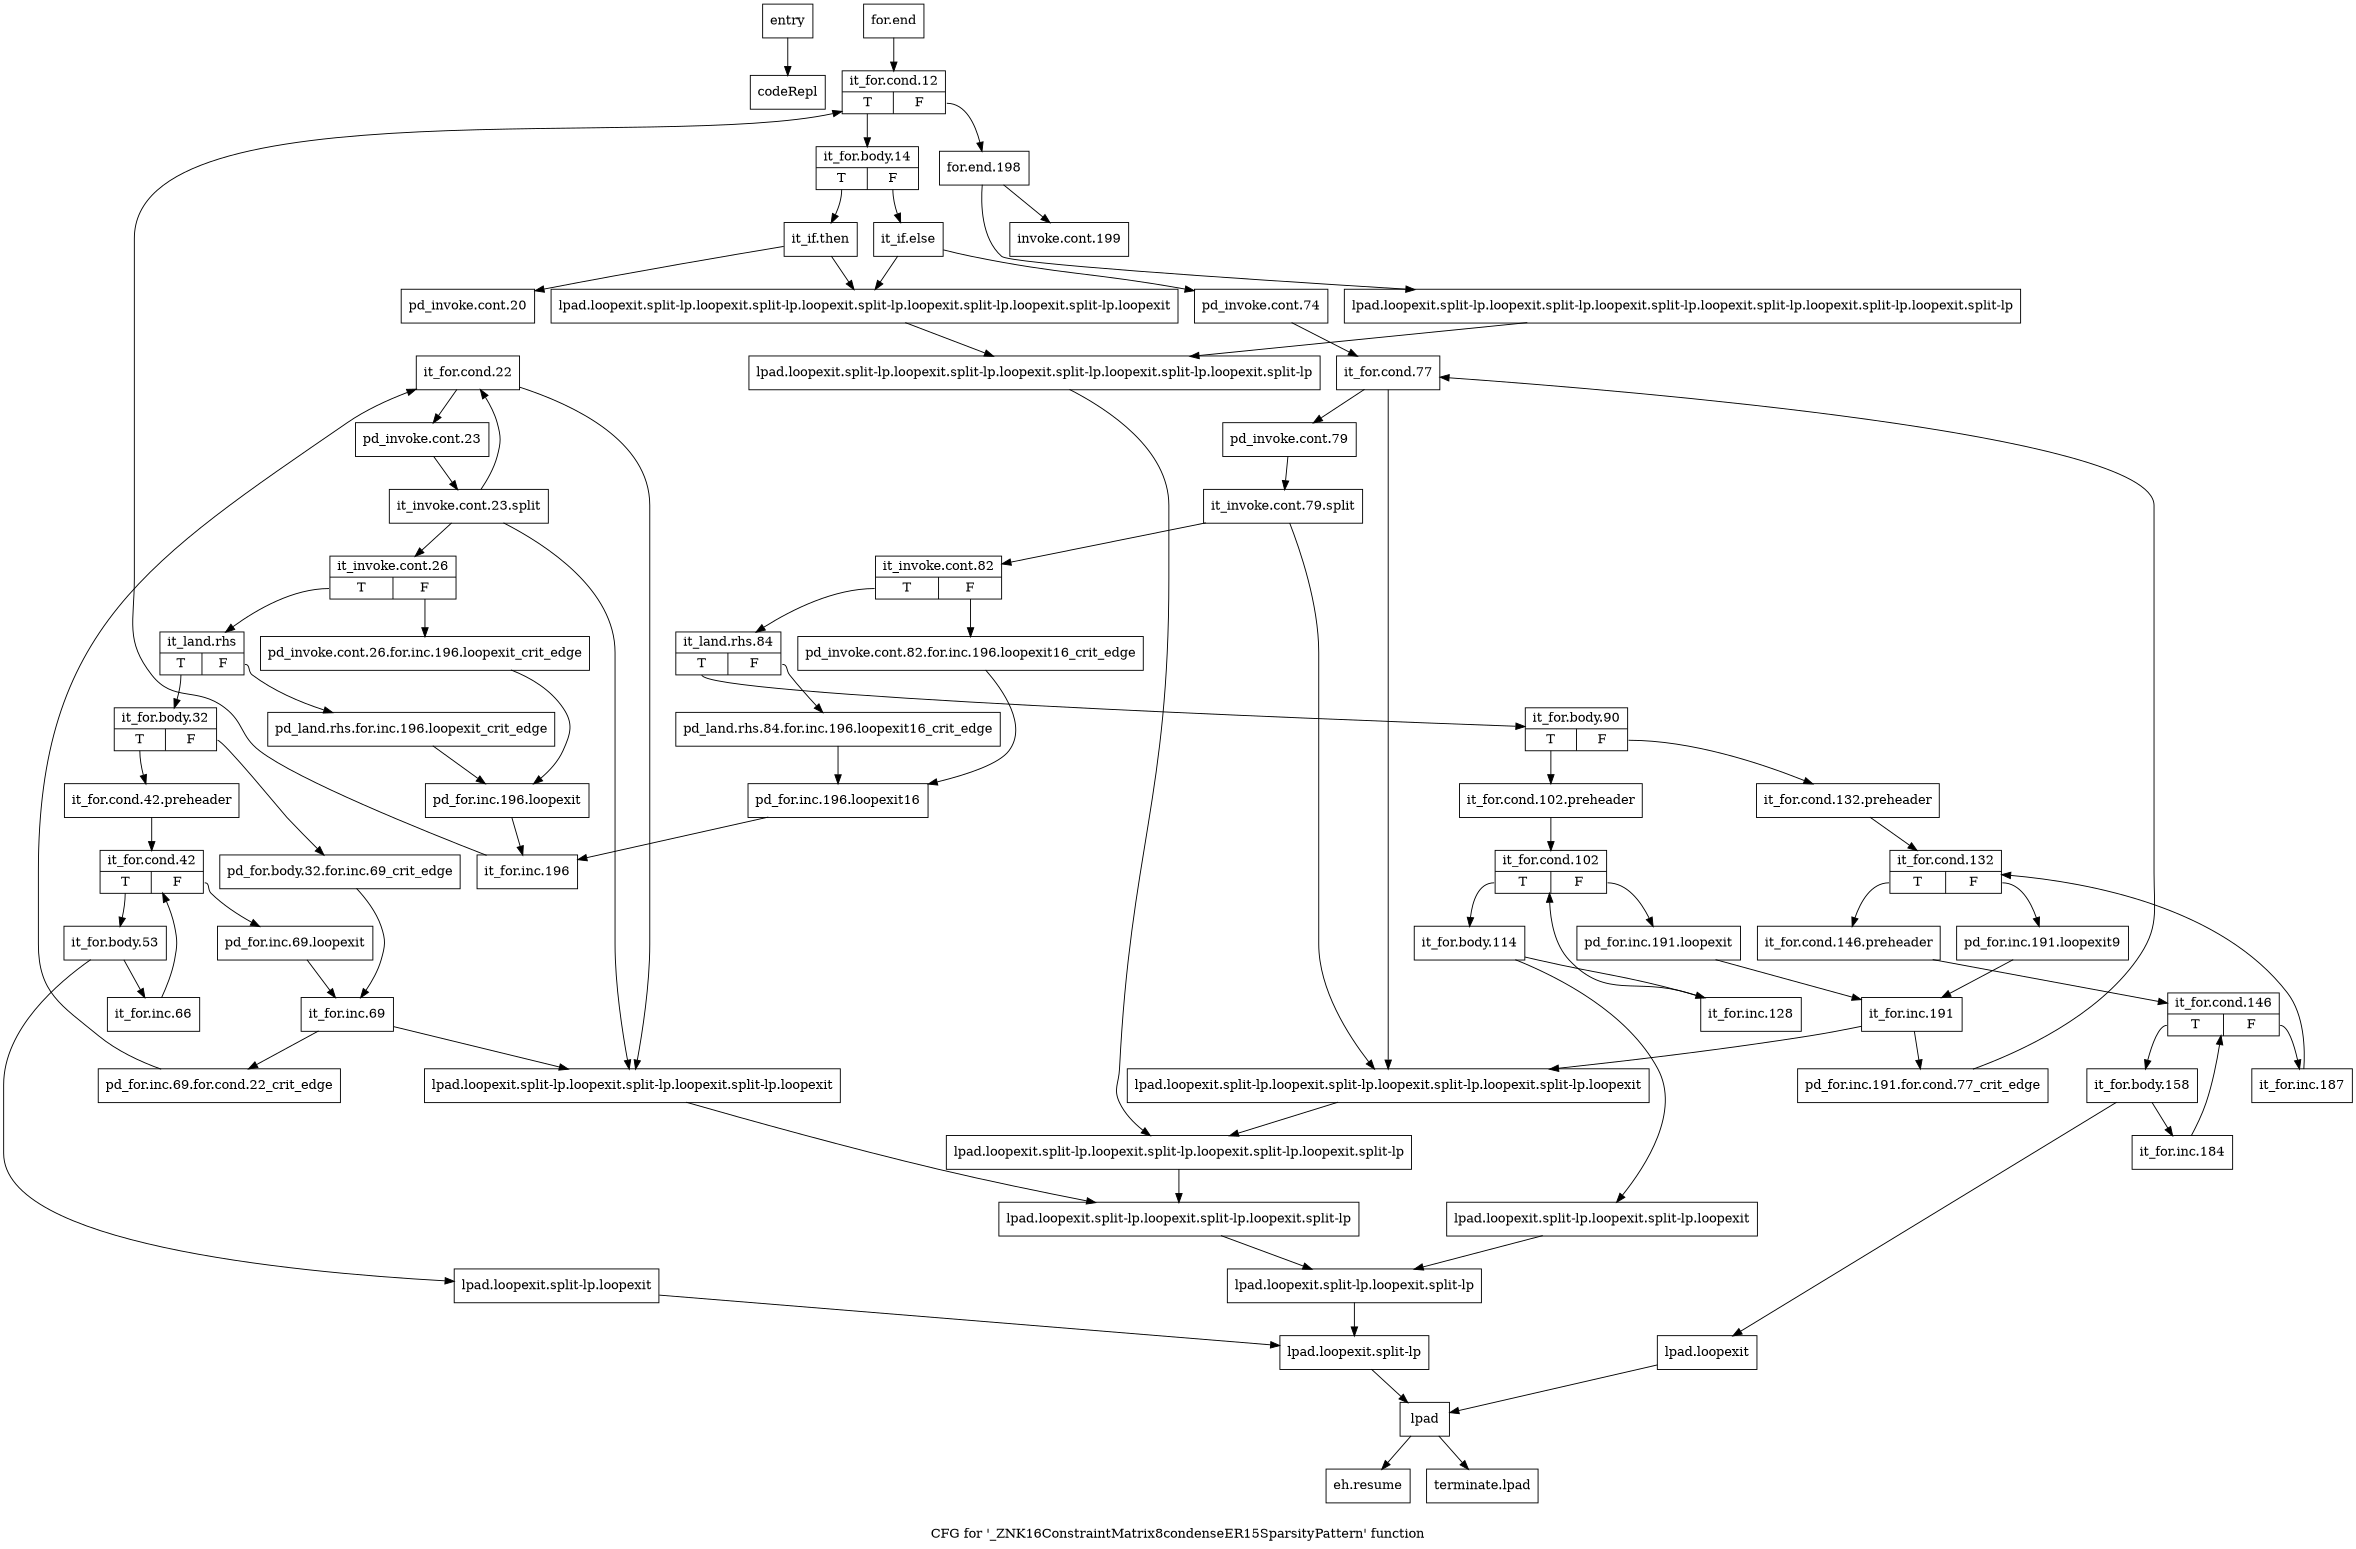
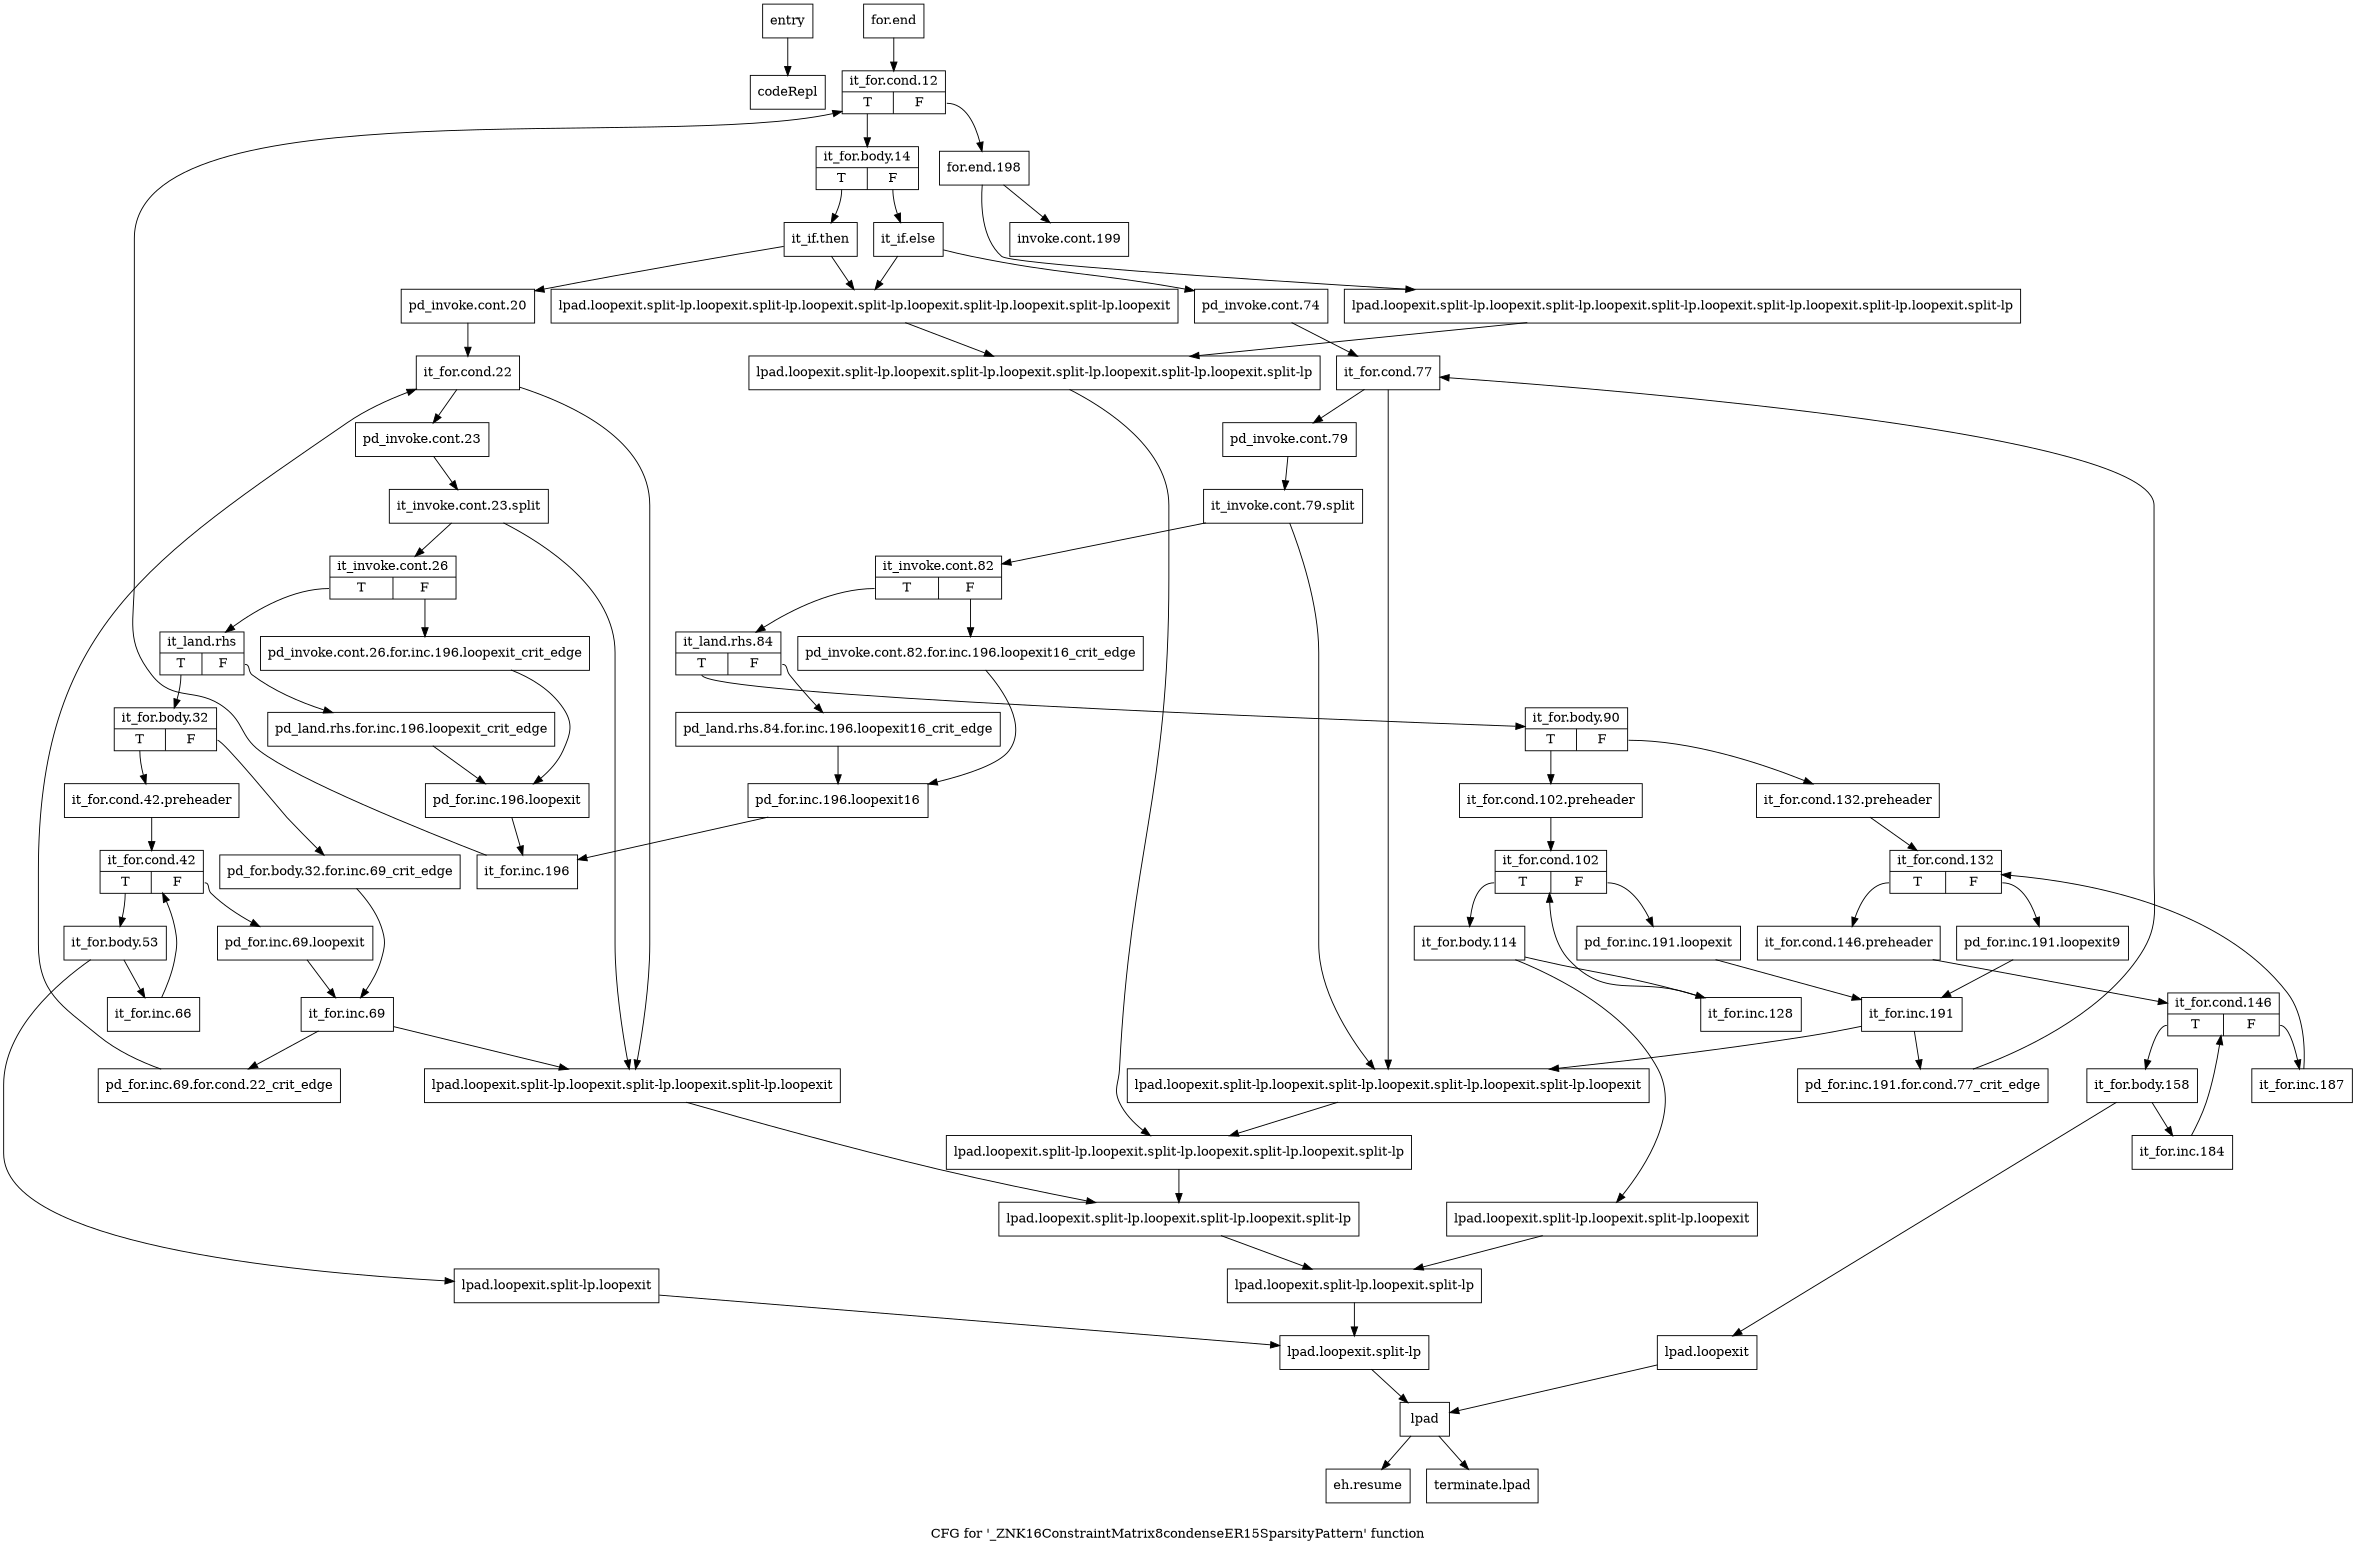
edge "it_invoke.cont.23.split" -> "it_for.cond.22": now "pd_invoke.cont.20" -> "it_for.cond.22"
